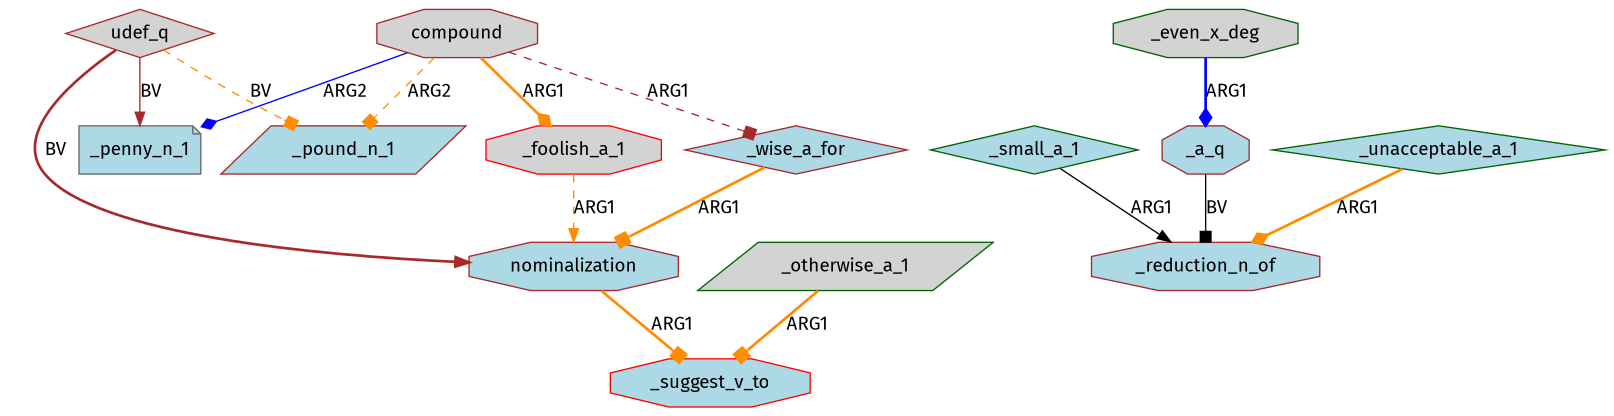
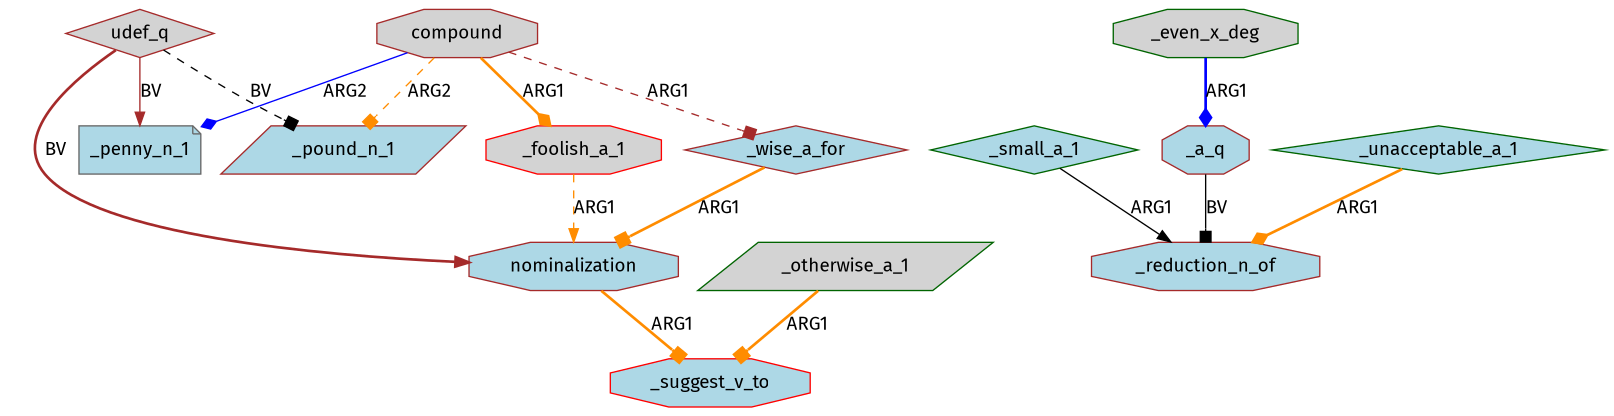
edge "udef_q" -> "_pound_n_1": color darkorange -> black
